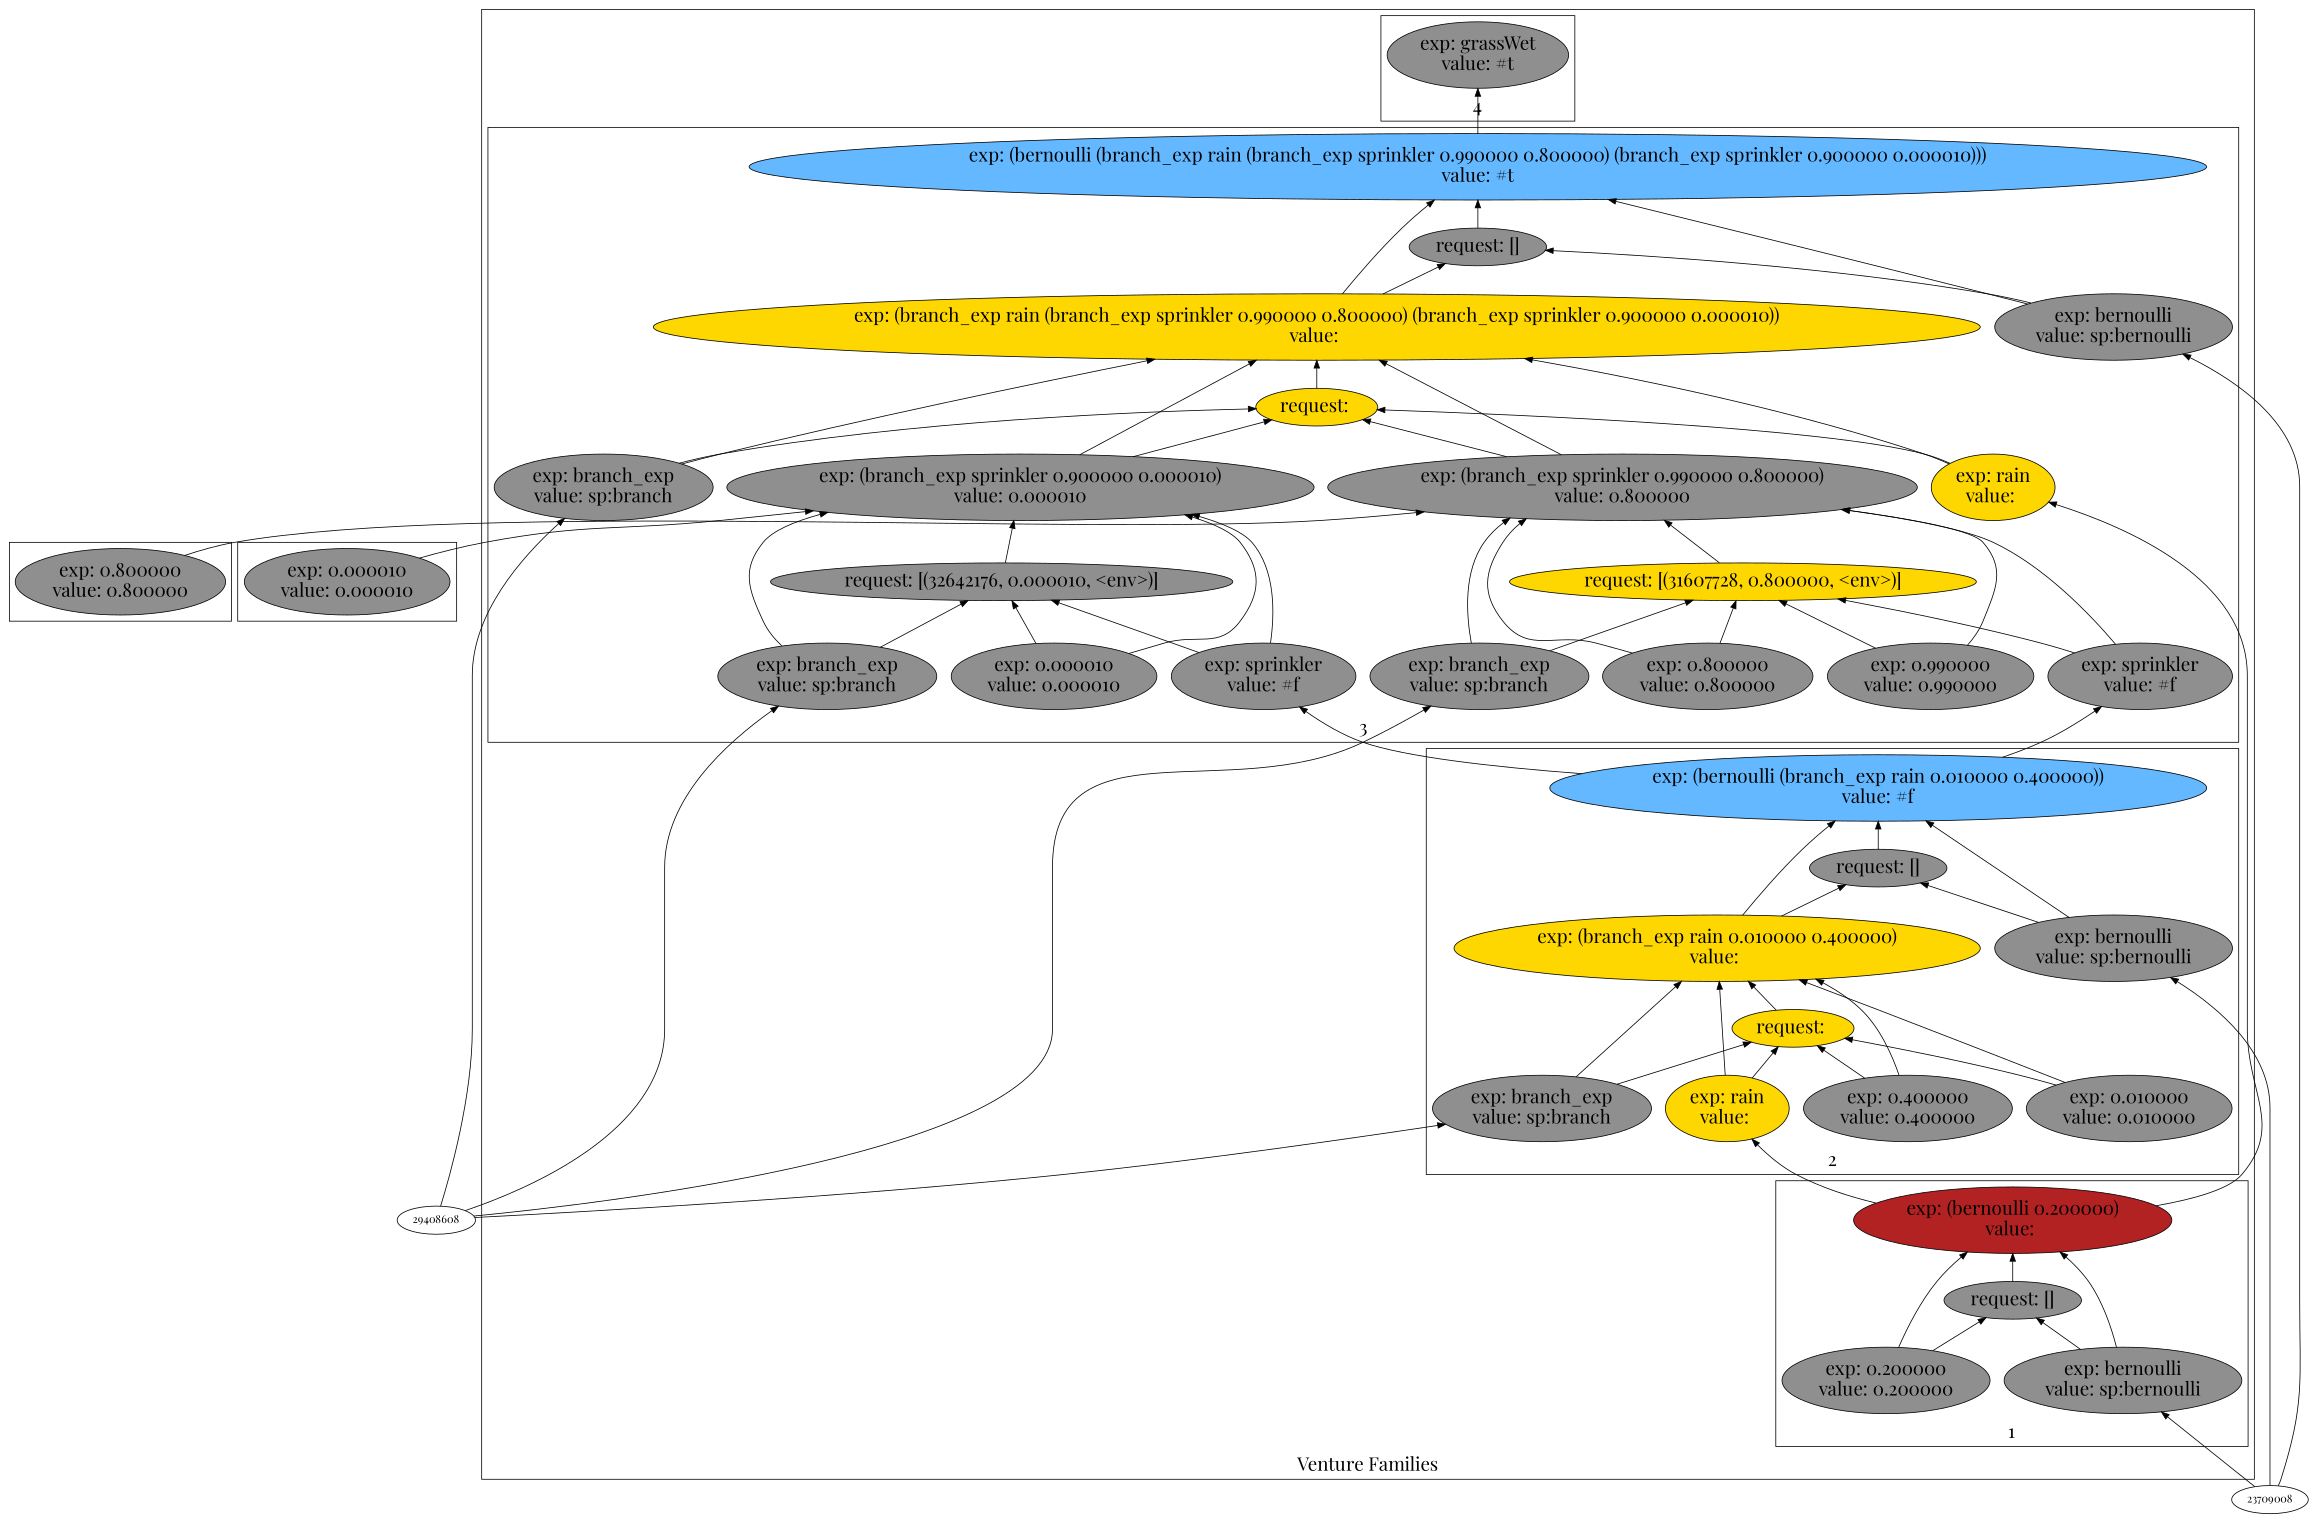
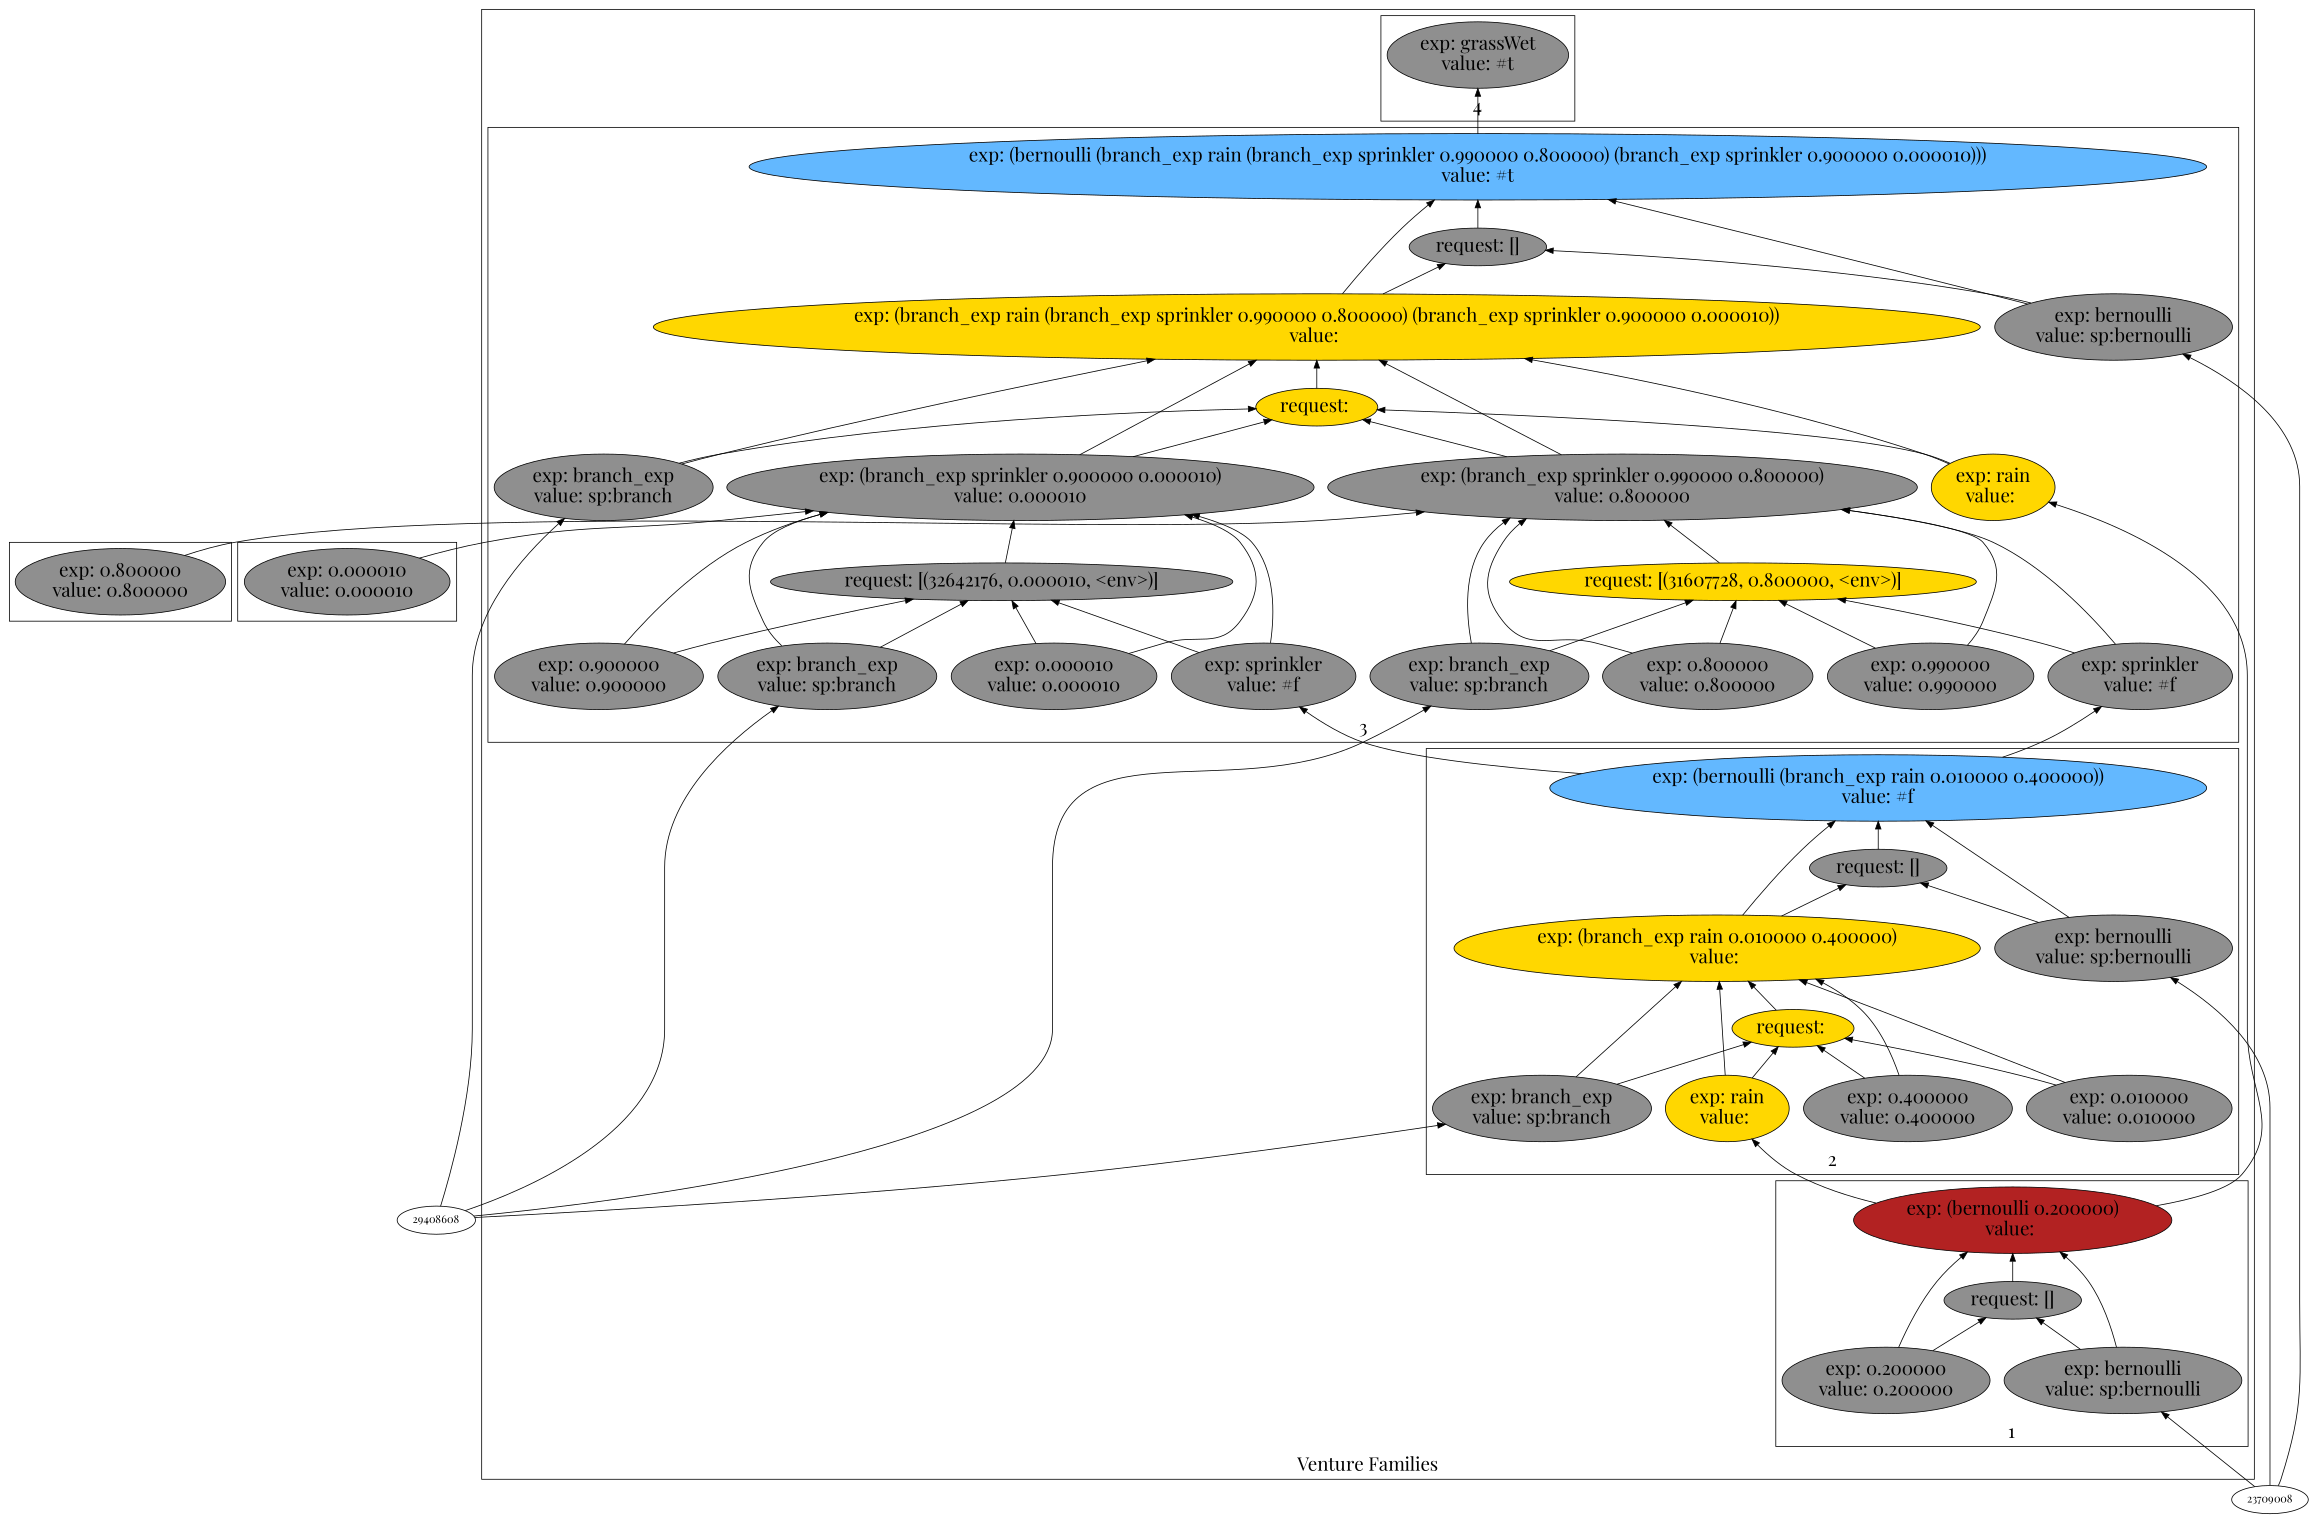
node "exp: 0.900000 value: 0.900000": added
